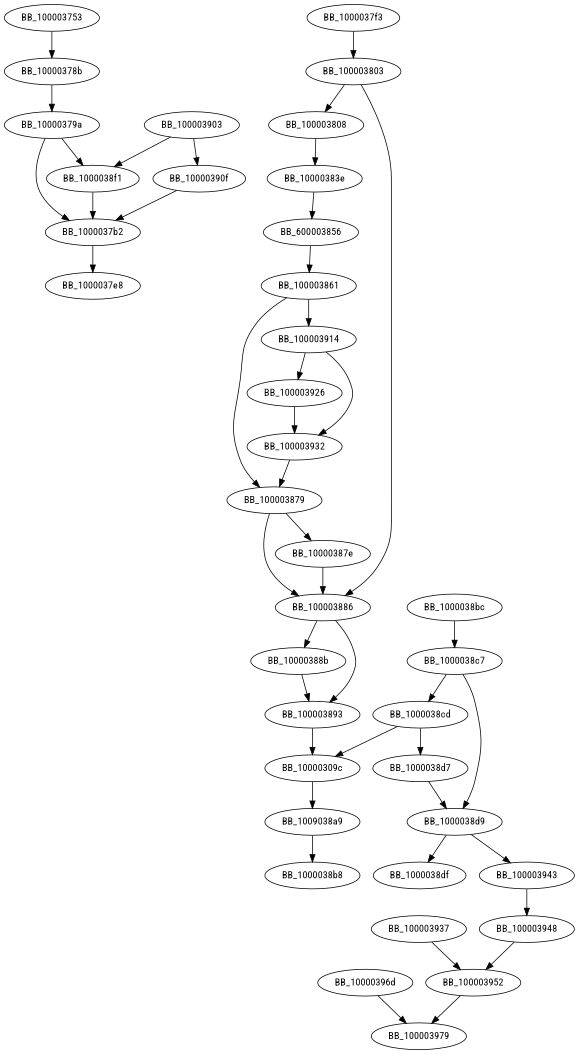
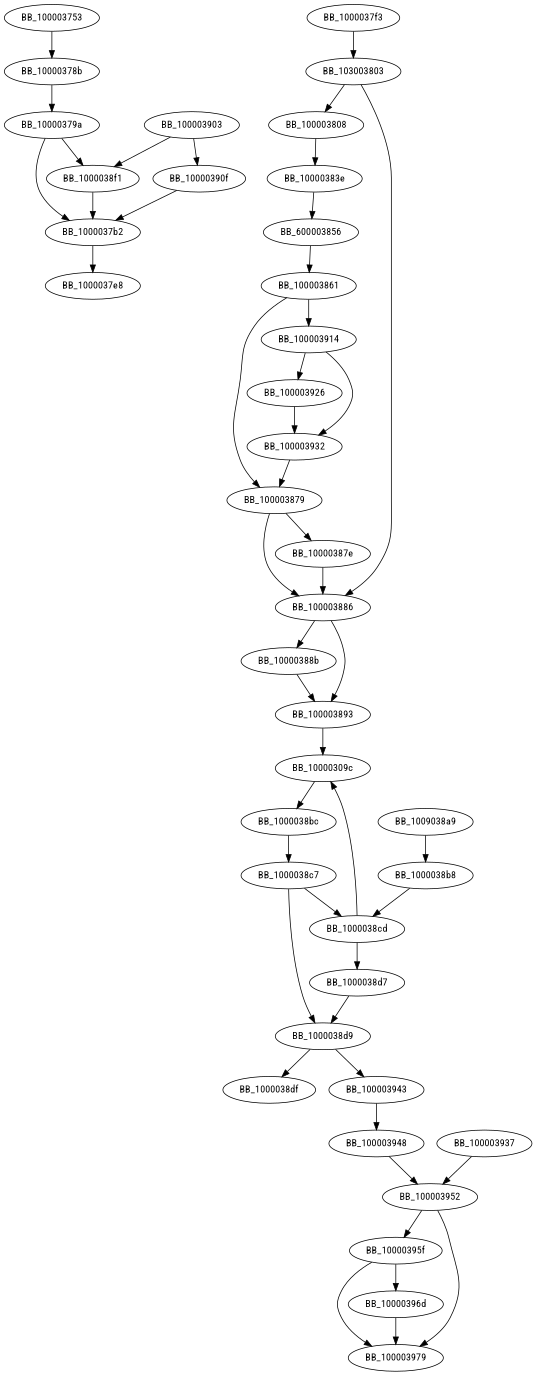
node "BB_100003803": label "BB_100003803" -> "BB_103003803"
edge "BB_10000309c" -> "BB_1009038a9": now "BB_10000309c" -> "BB_1000038bc"
edge "BB_1000038b8" -> "BB_1000038cd": added
node "BB_10000395f": added
